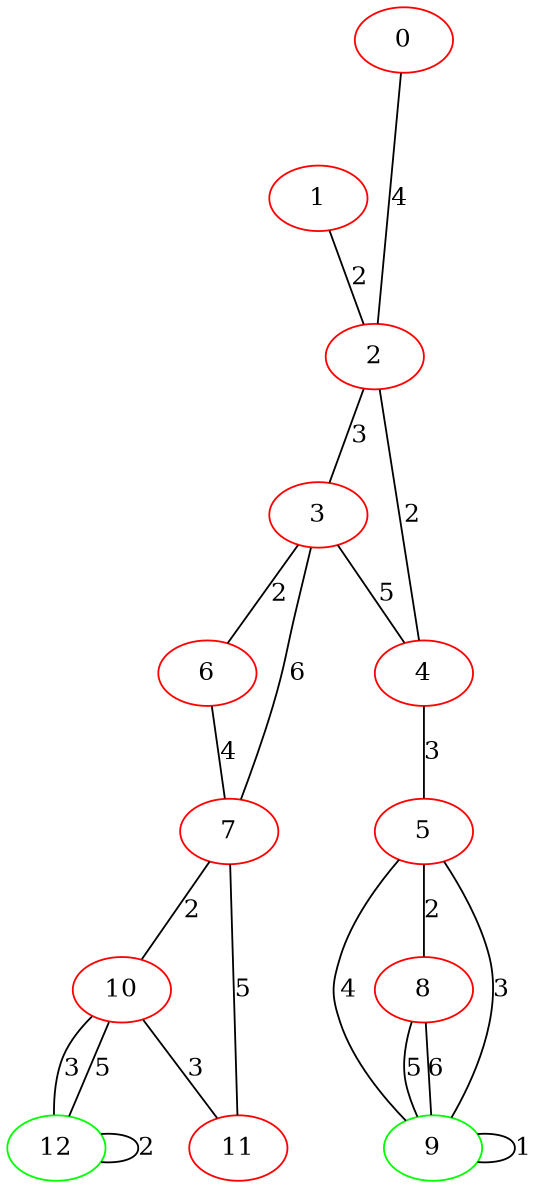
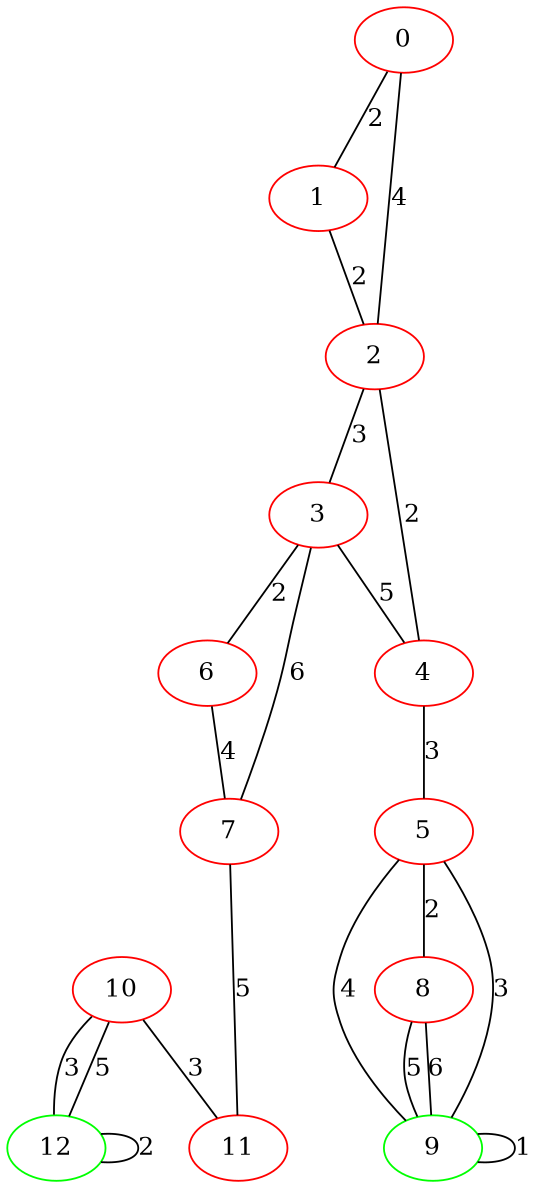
edge "0" -- "1": added, label "2"
edge "7" -- "10": removed, label "2"
